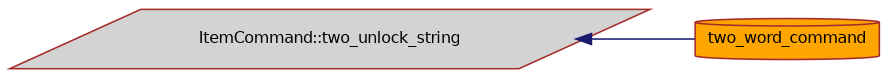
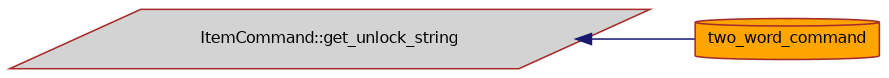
node "ItemCommand::two_unlock_string": label "ItemCommand::two_unlock_string" -> "ItemCommand::get_unlock_string"
